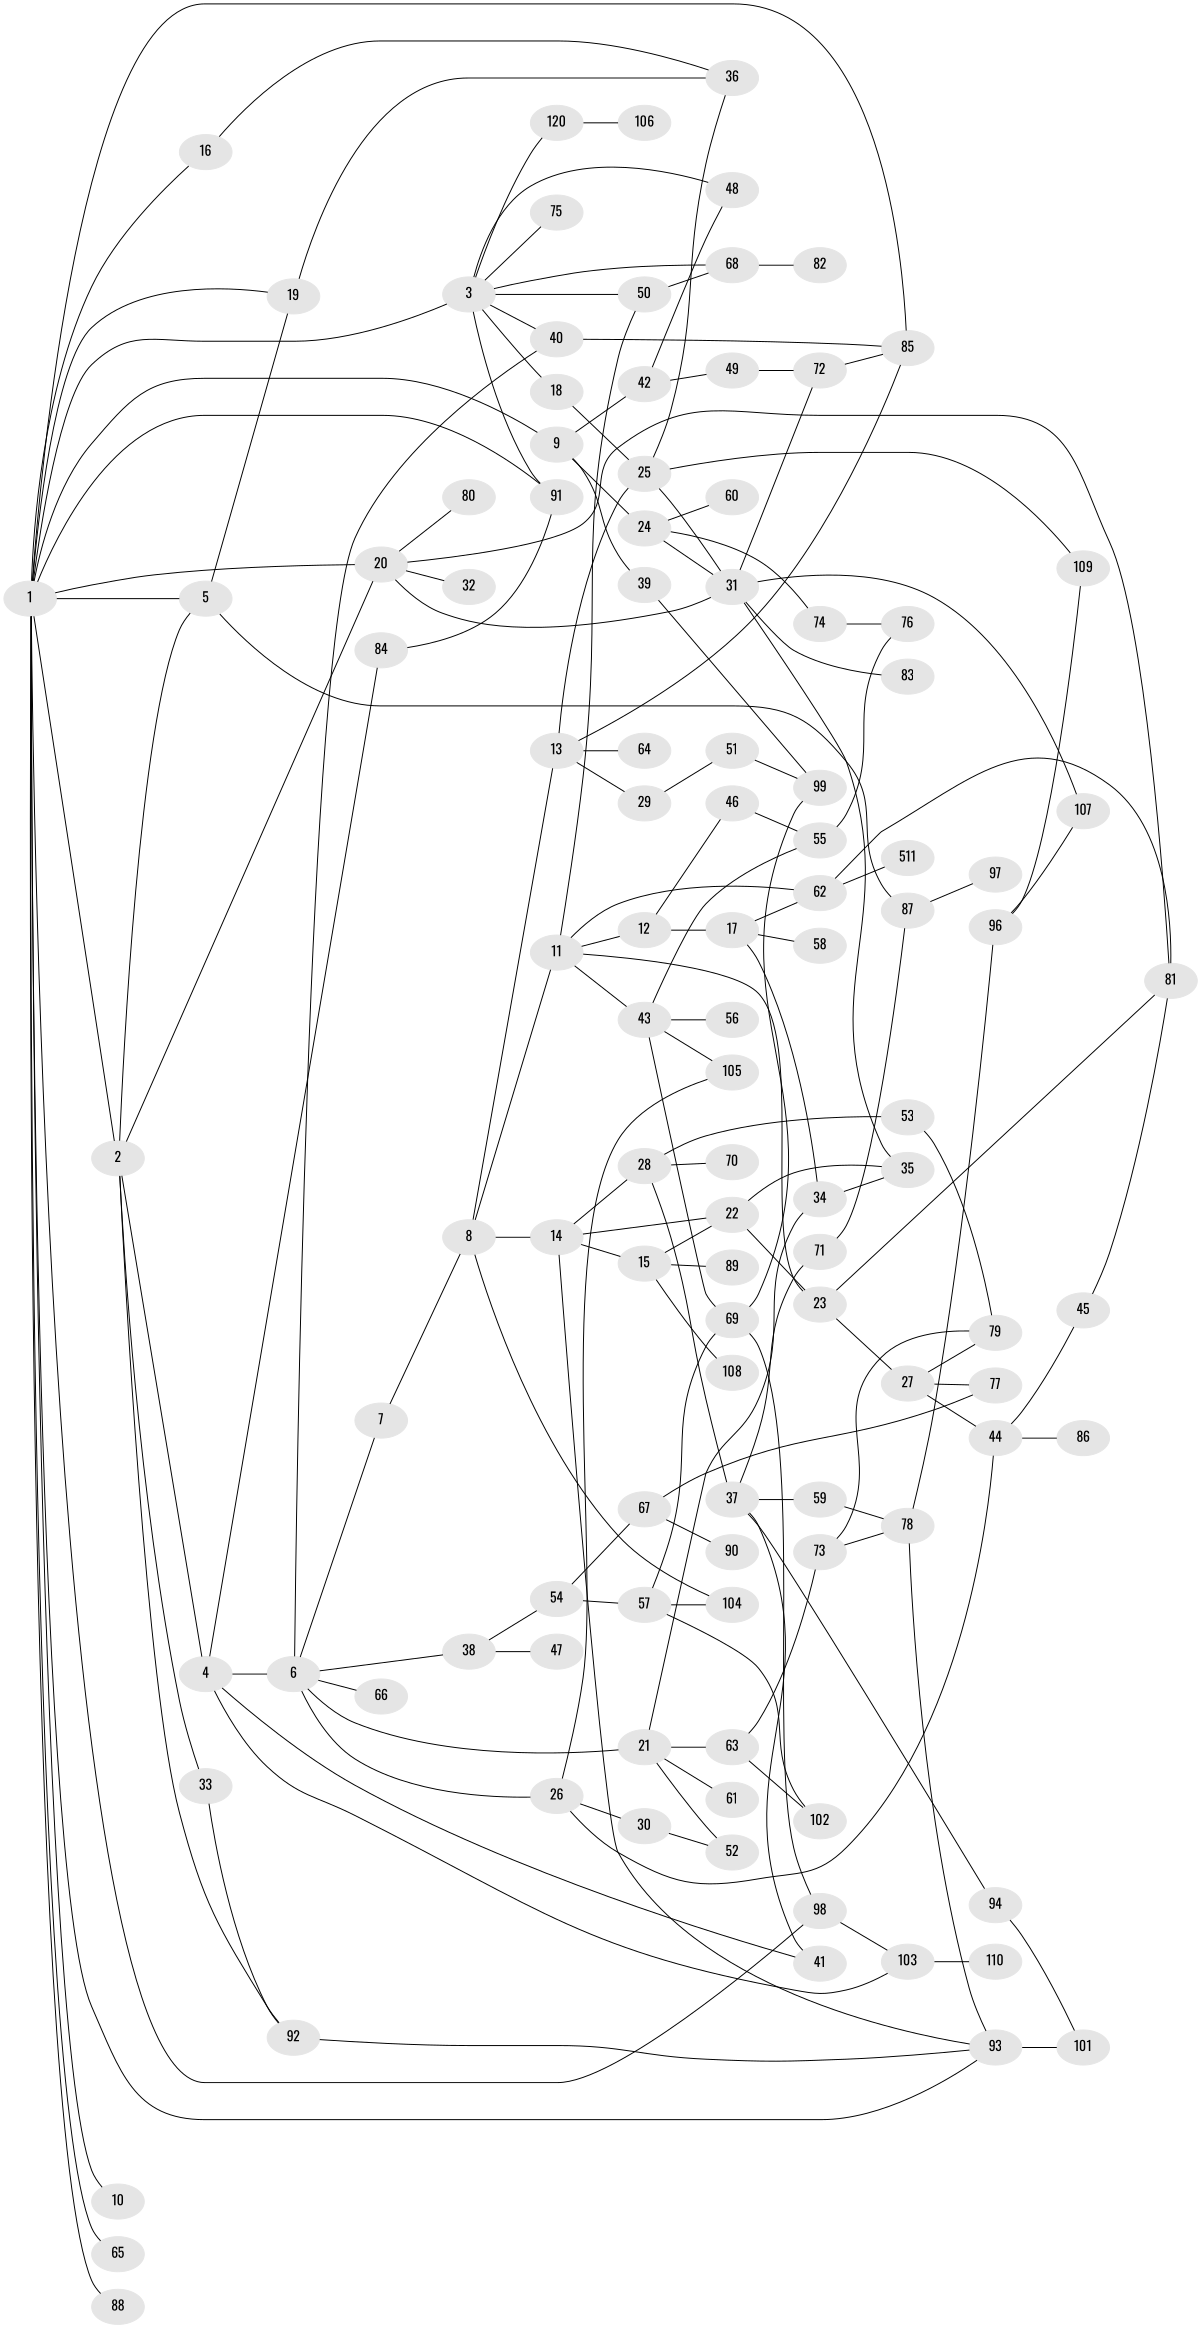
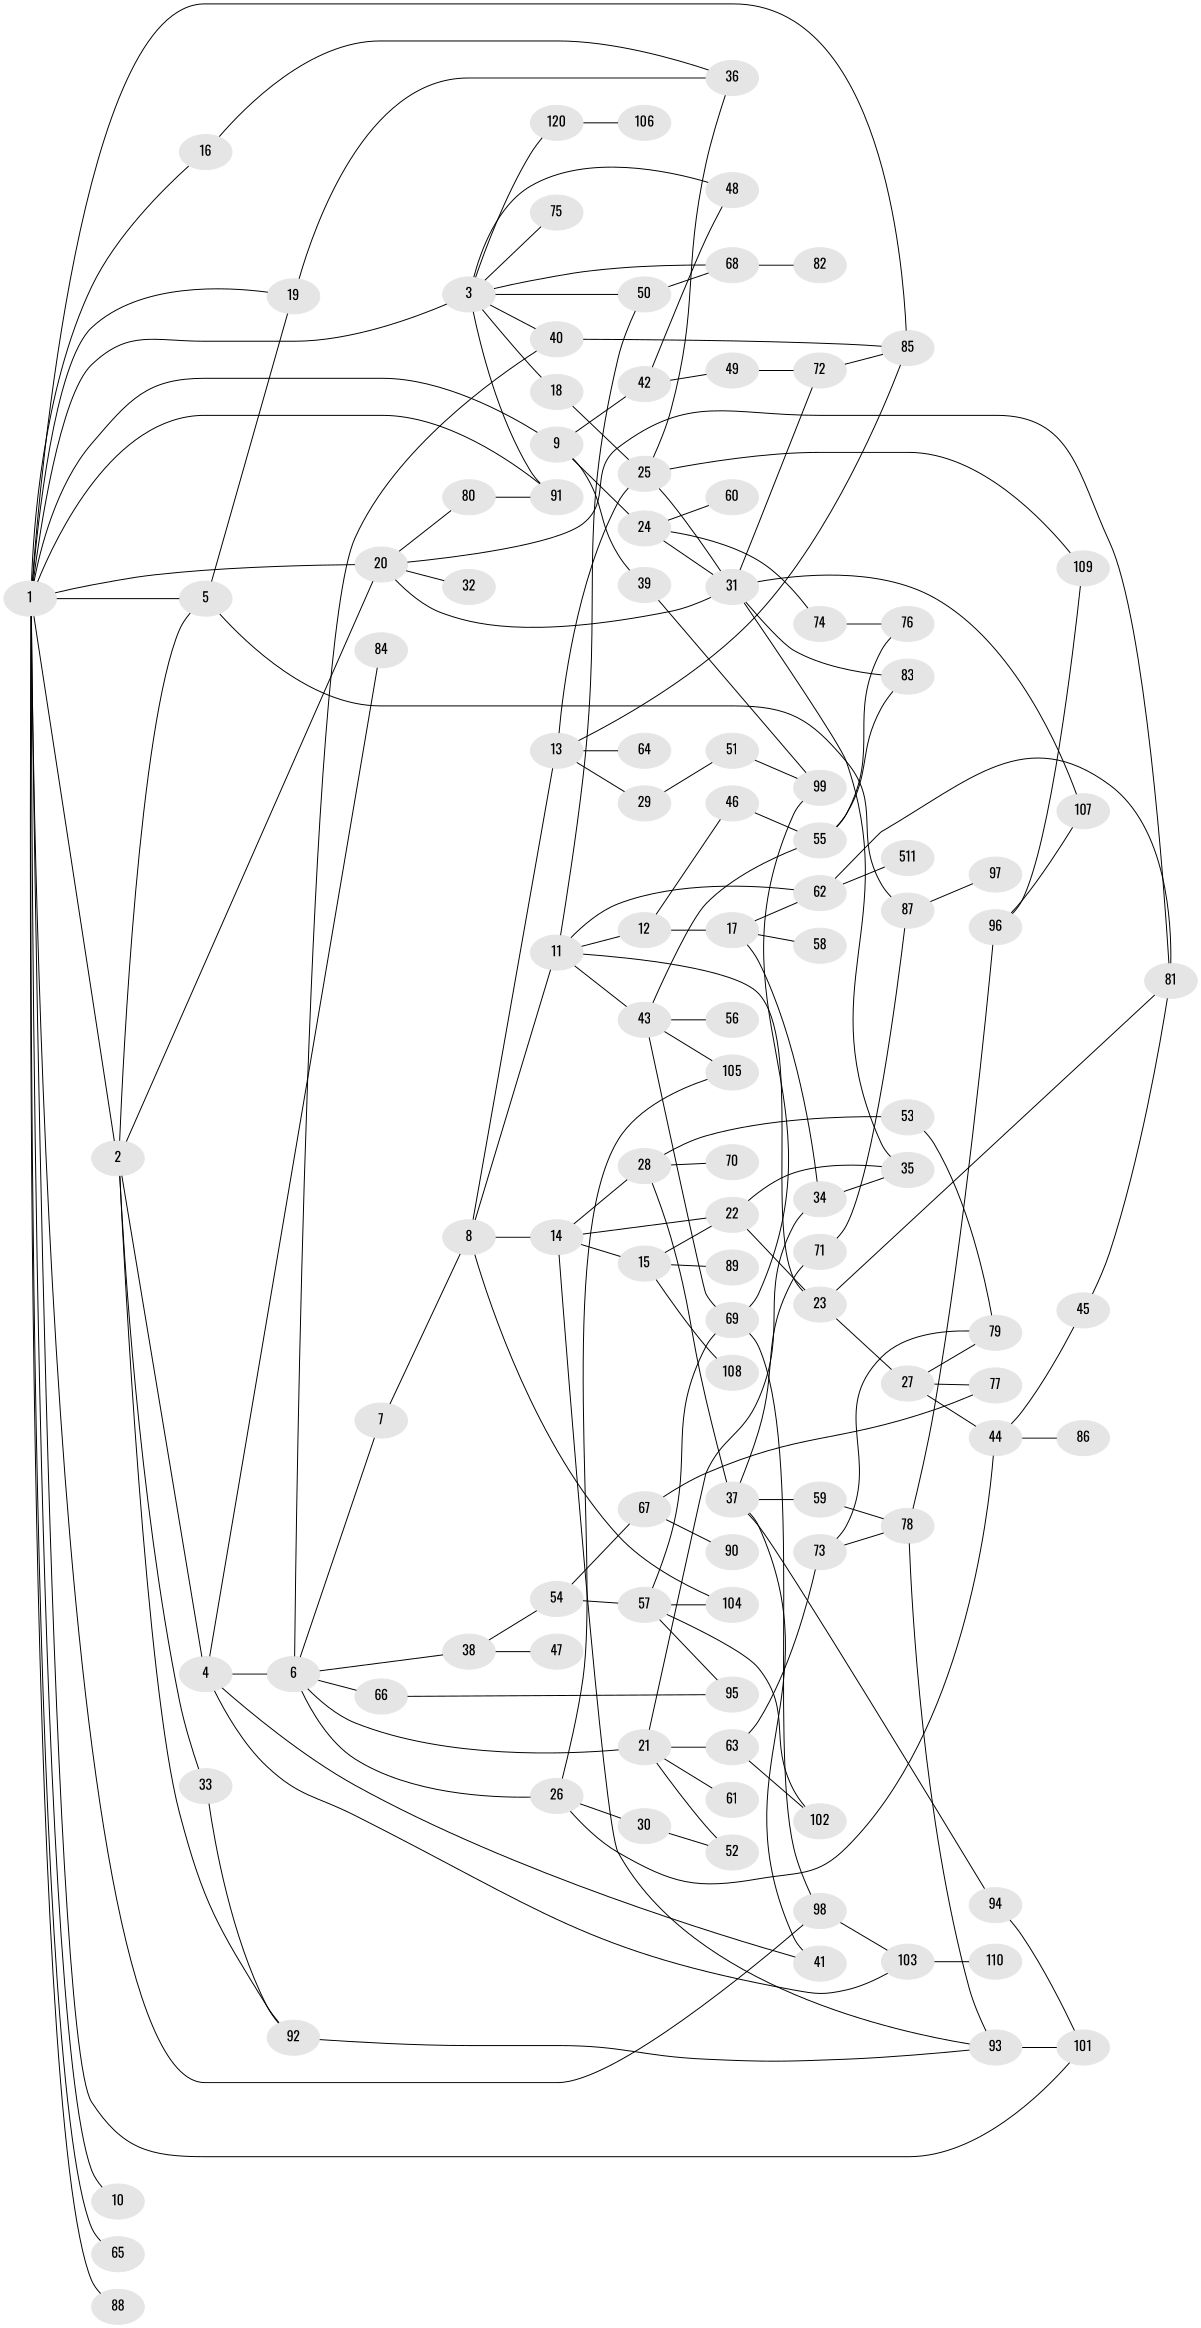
edge "91" -- "84": now "91" -- "80"
edge "83" -- "55": added
node "95": added
edge "1" -- "93": now "1" -- "101"
